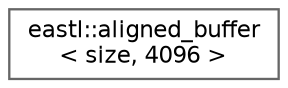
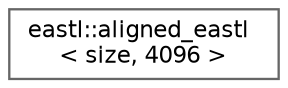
node "eastl::aligned_buffer < size, 4096 >": label "eastl::aligned_buffer < size, 4096 >" -> "eastl::aligned_eastl < size, 4096 >"
